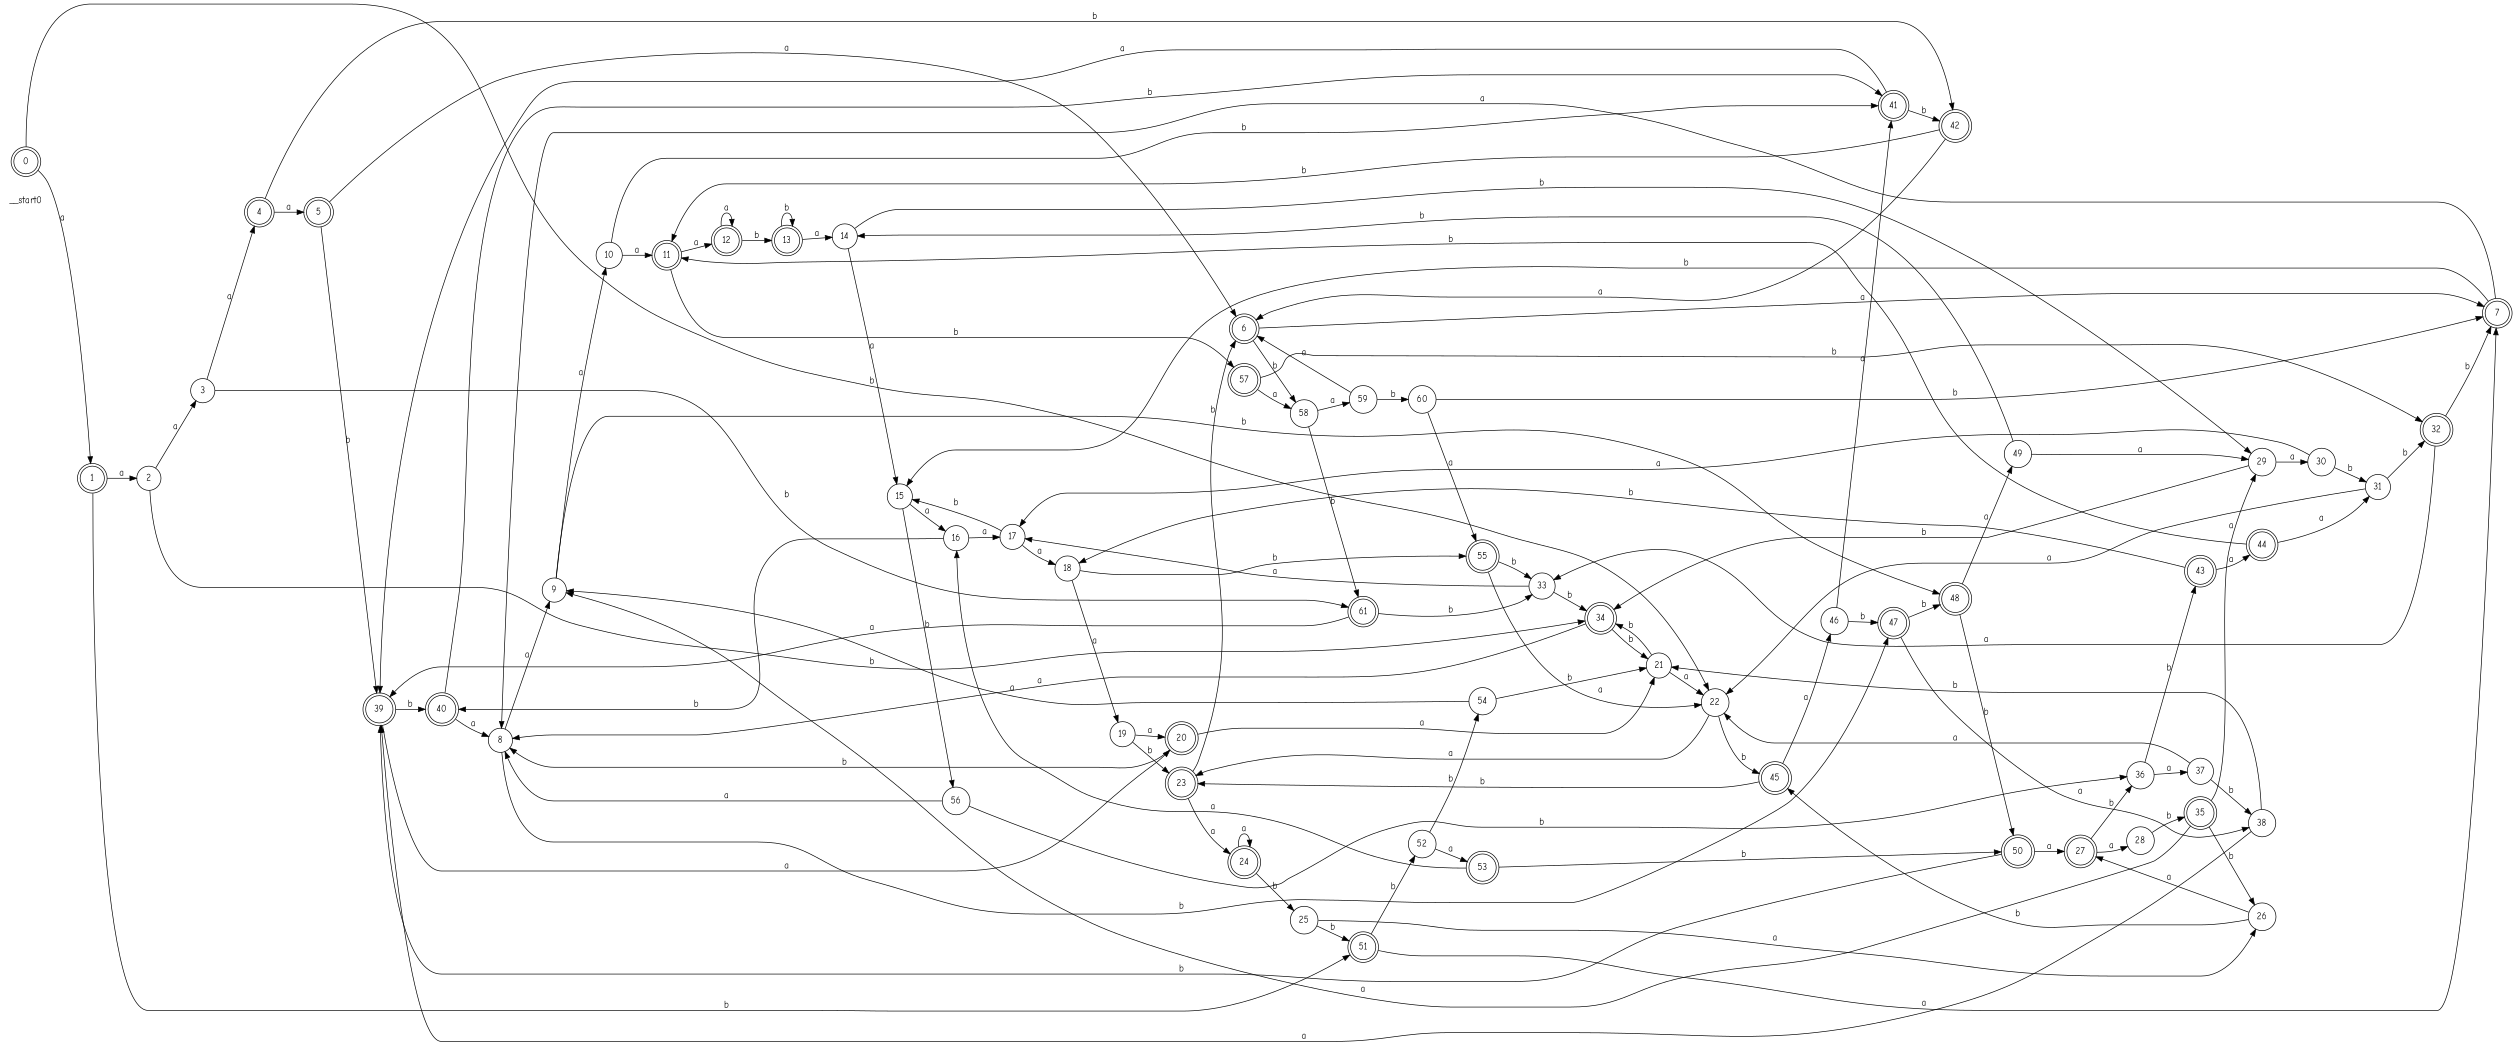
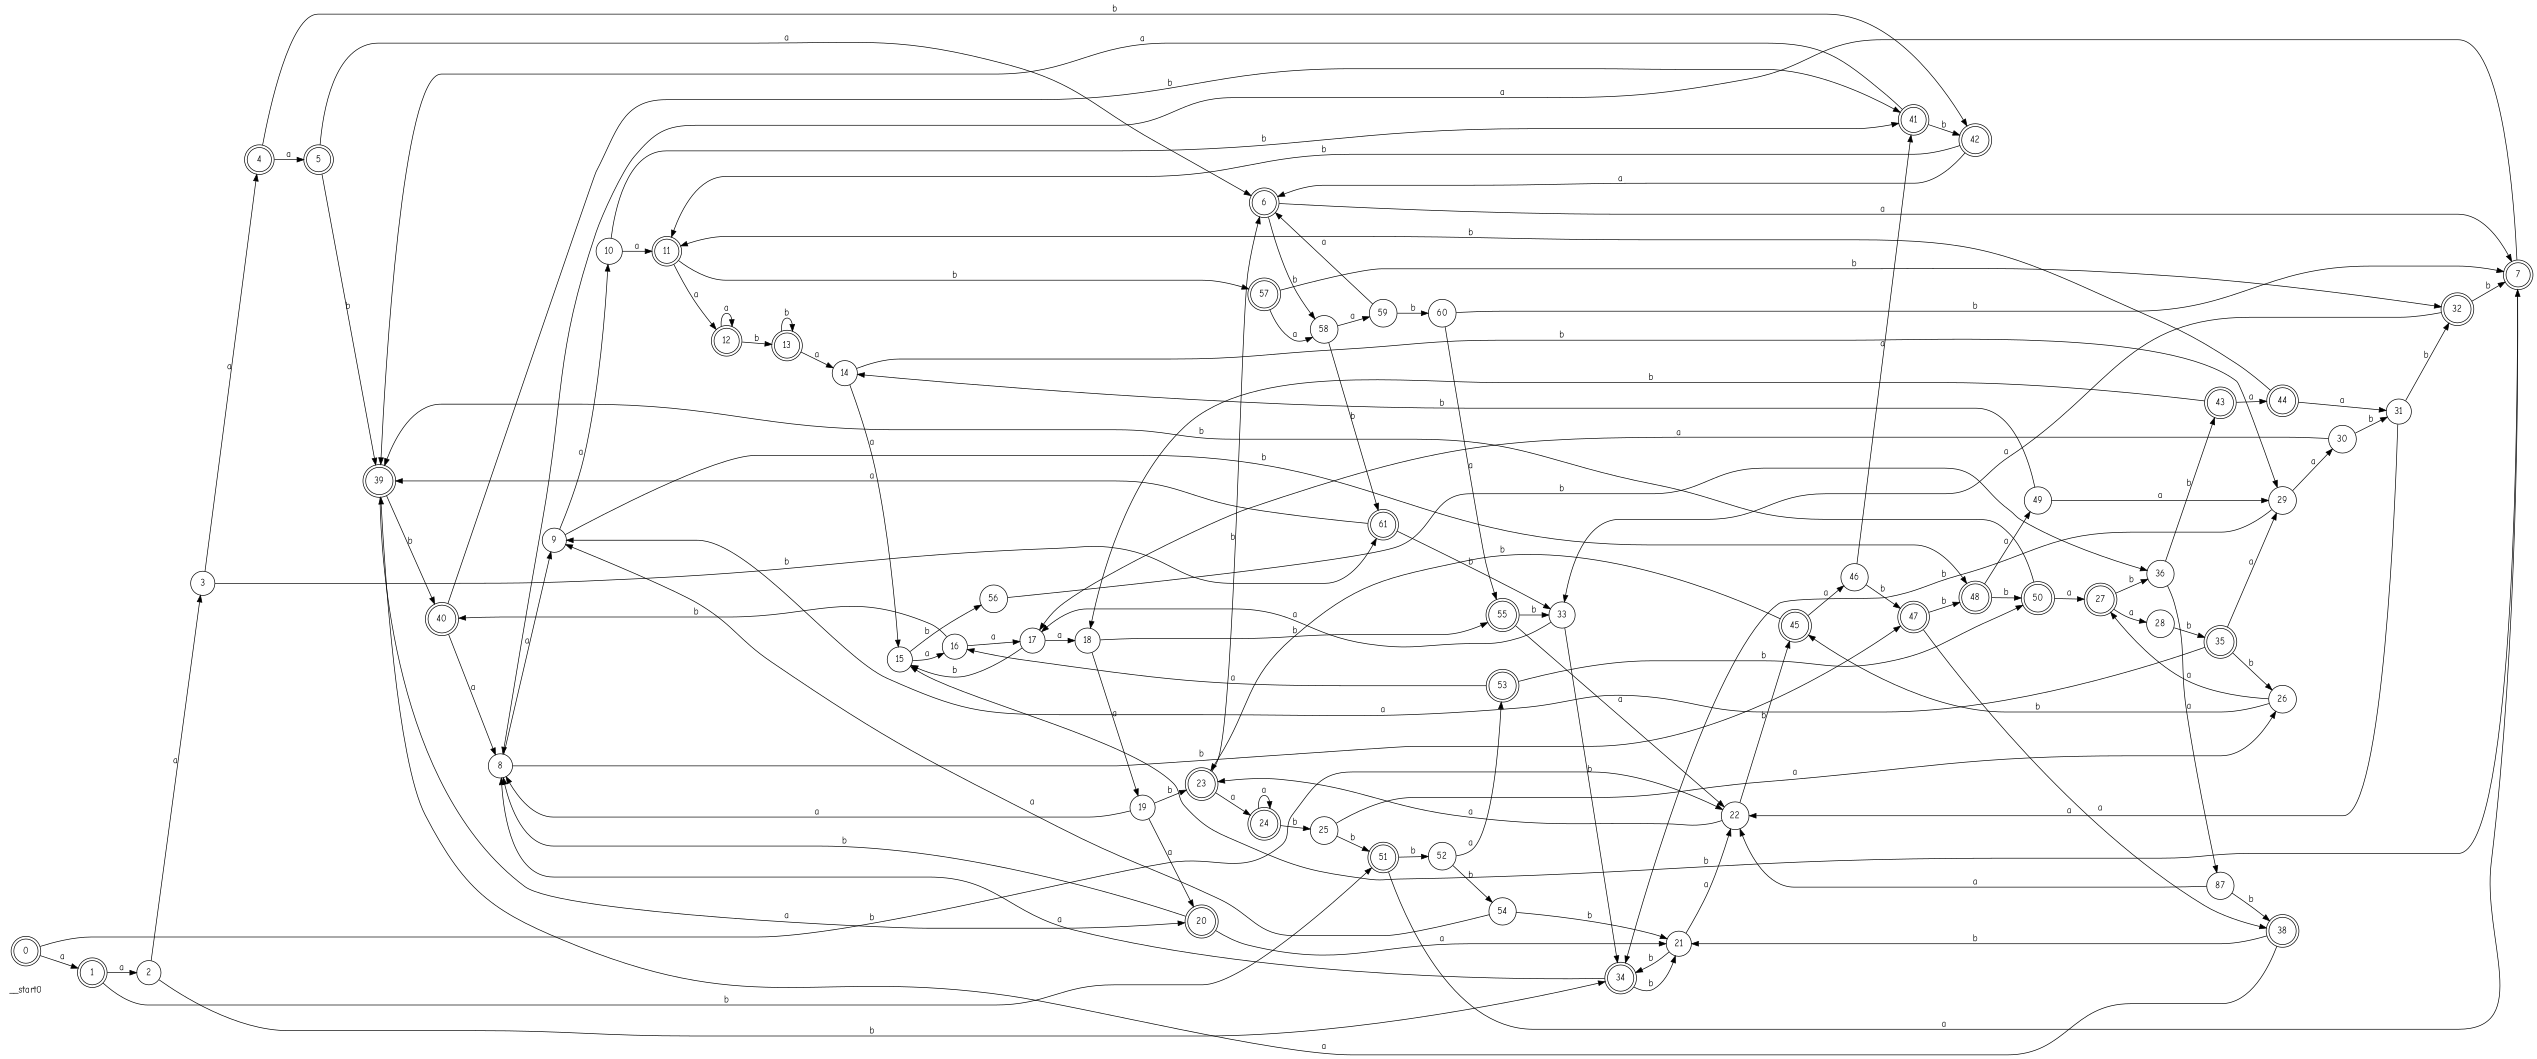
node "37": label "37" -> "87"
edge "56" -> "8": now "19" -> "8"
node "38": shape circle -> doublecircle
